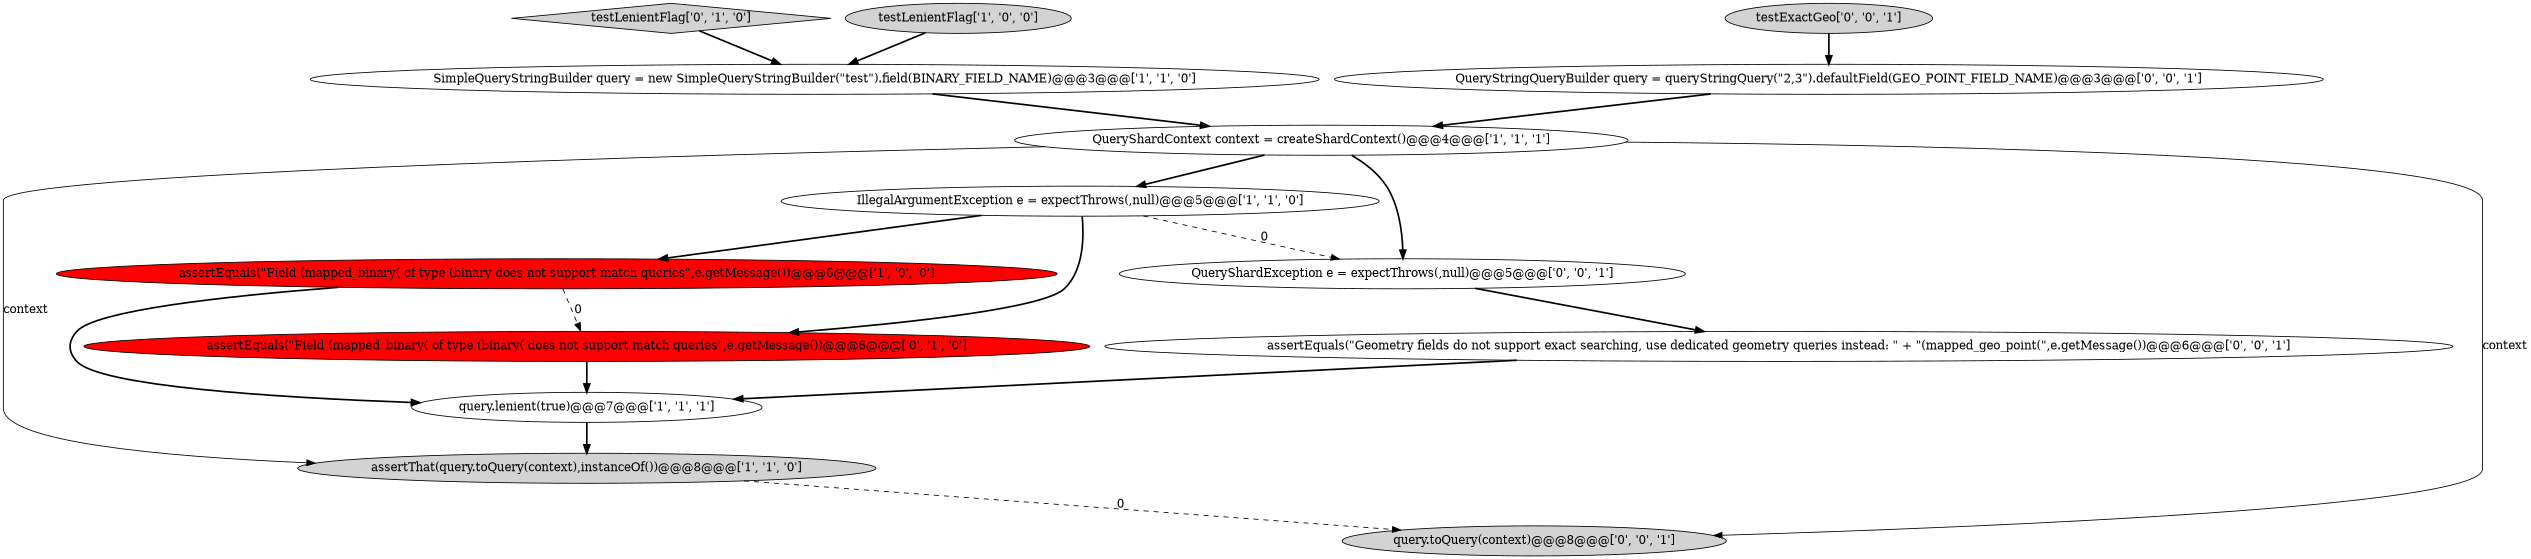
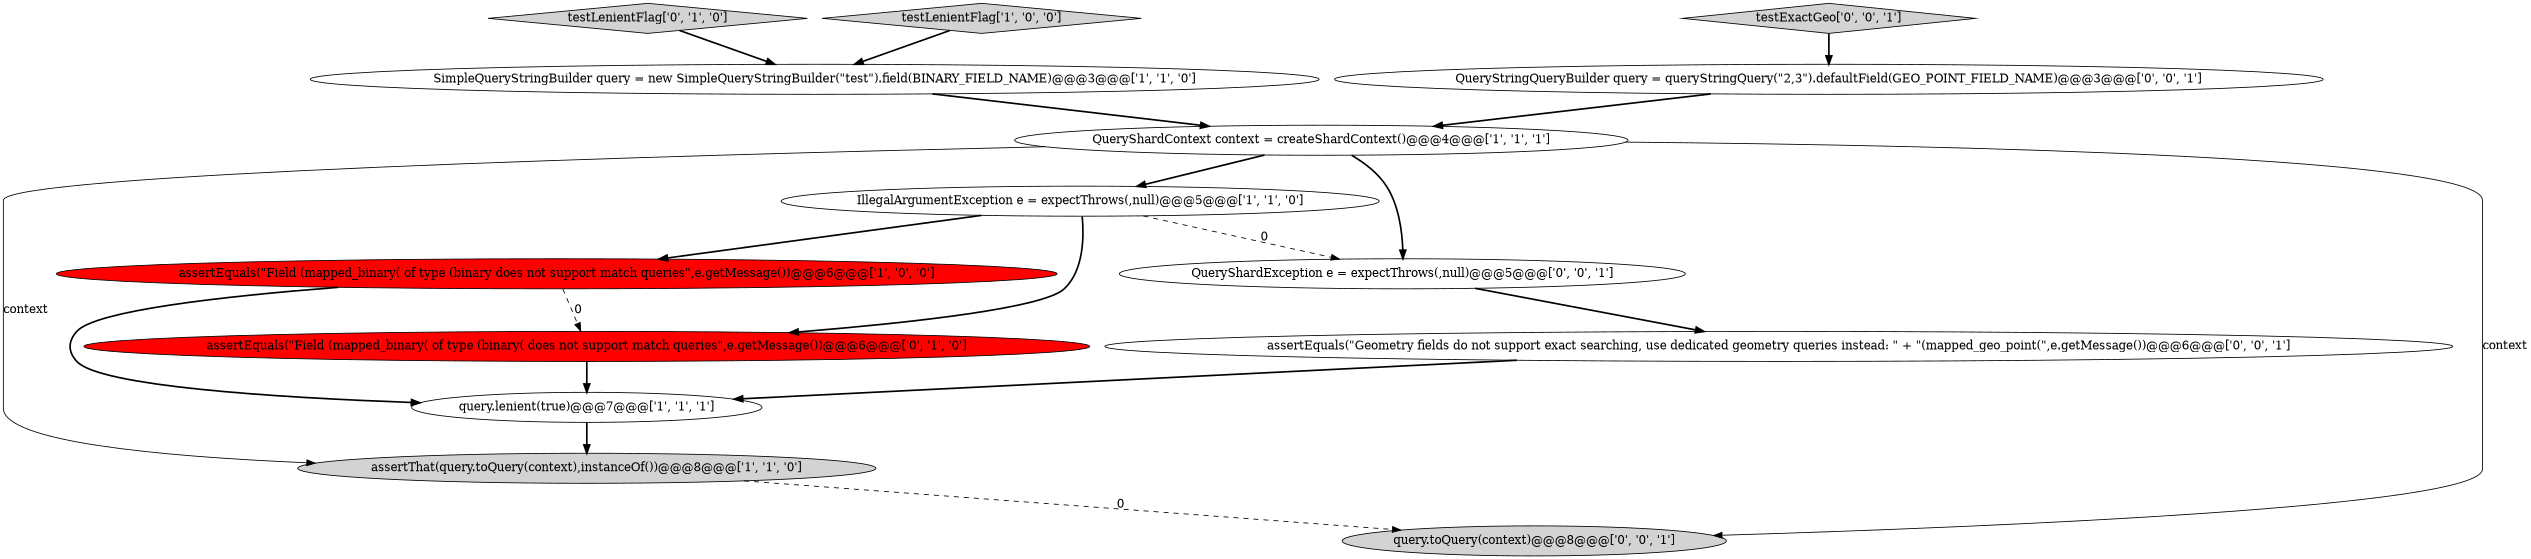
node "testLenientFlag['1', '0', '0']": shape ellipse -> diamond
node "testExactGeo['0', '0', '1']": shape ellipse -> diamond
